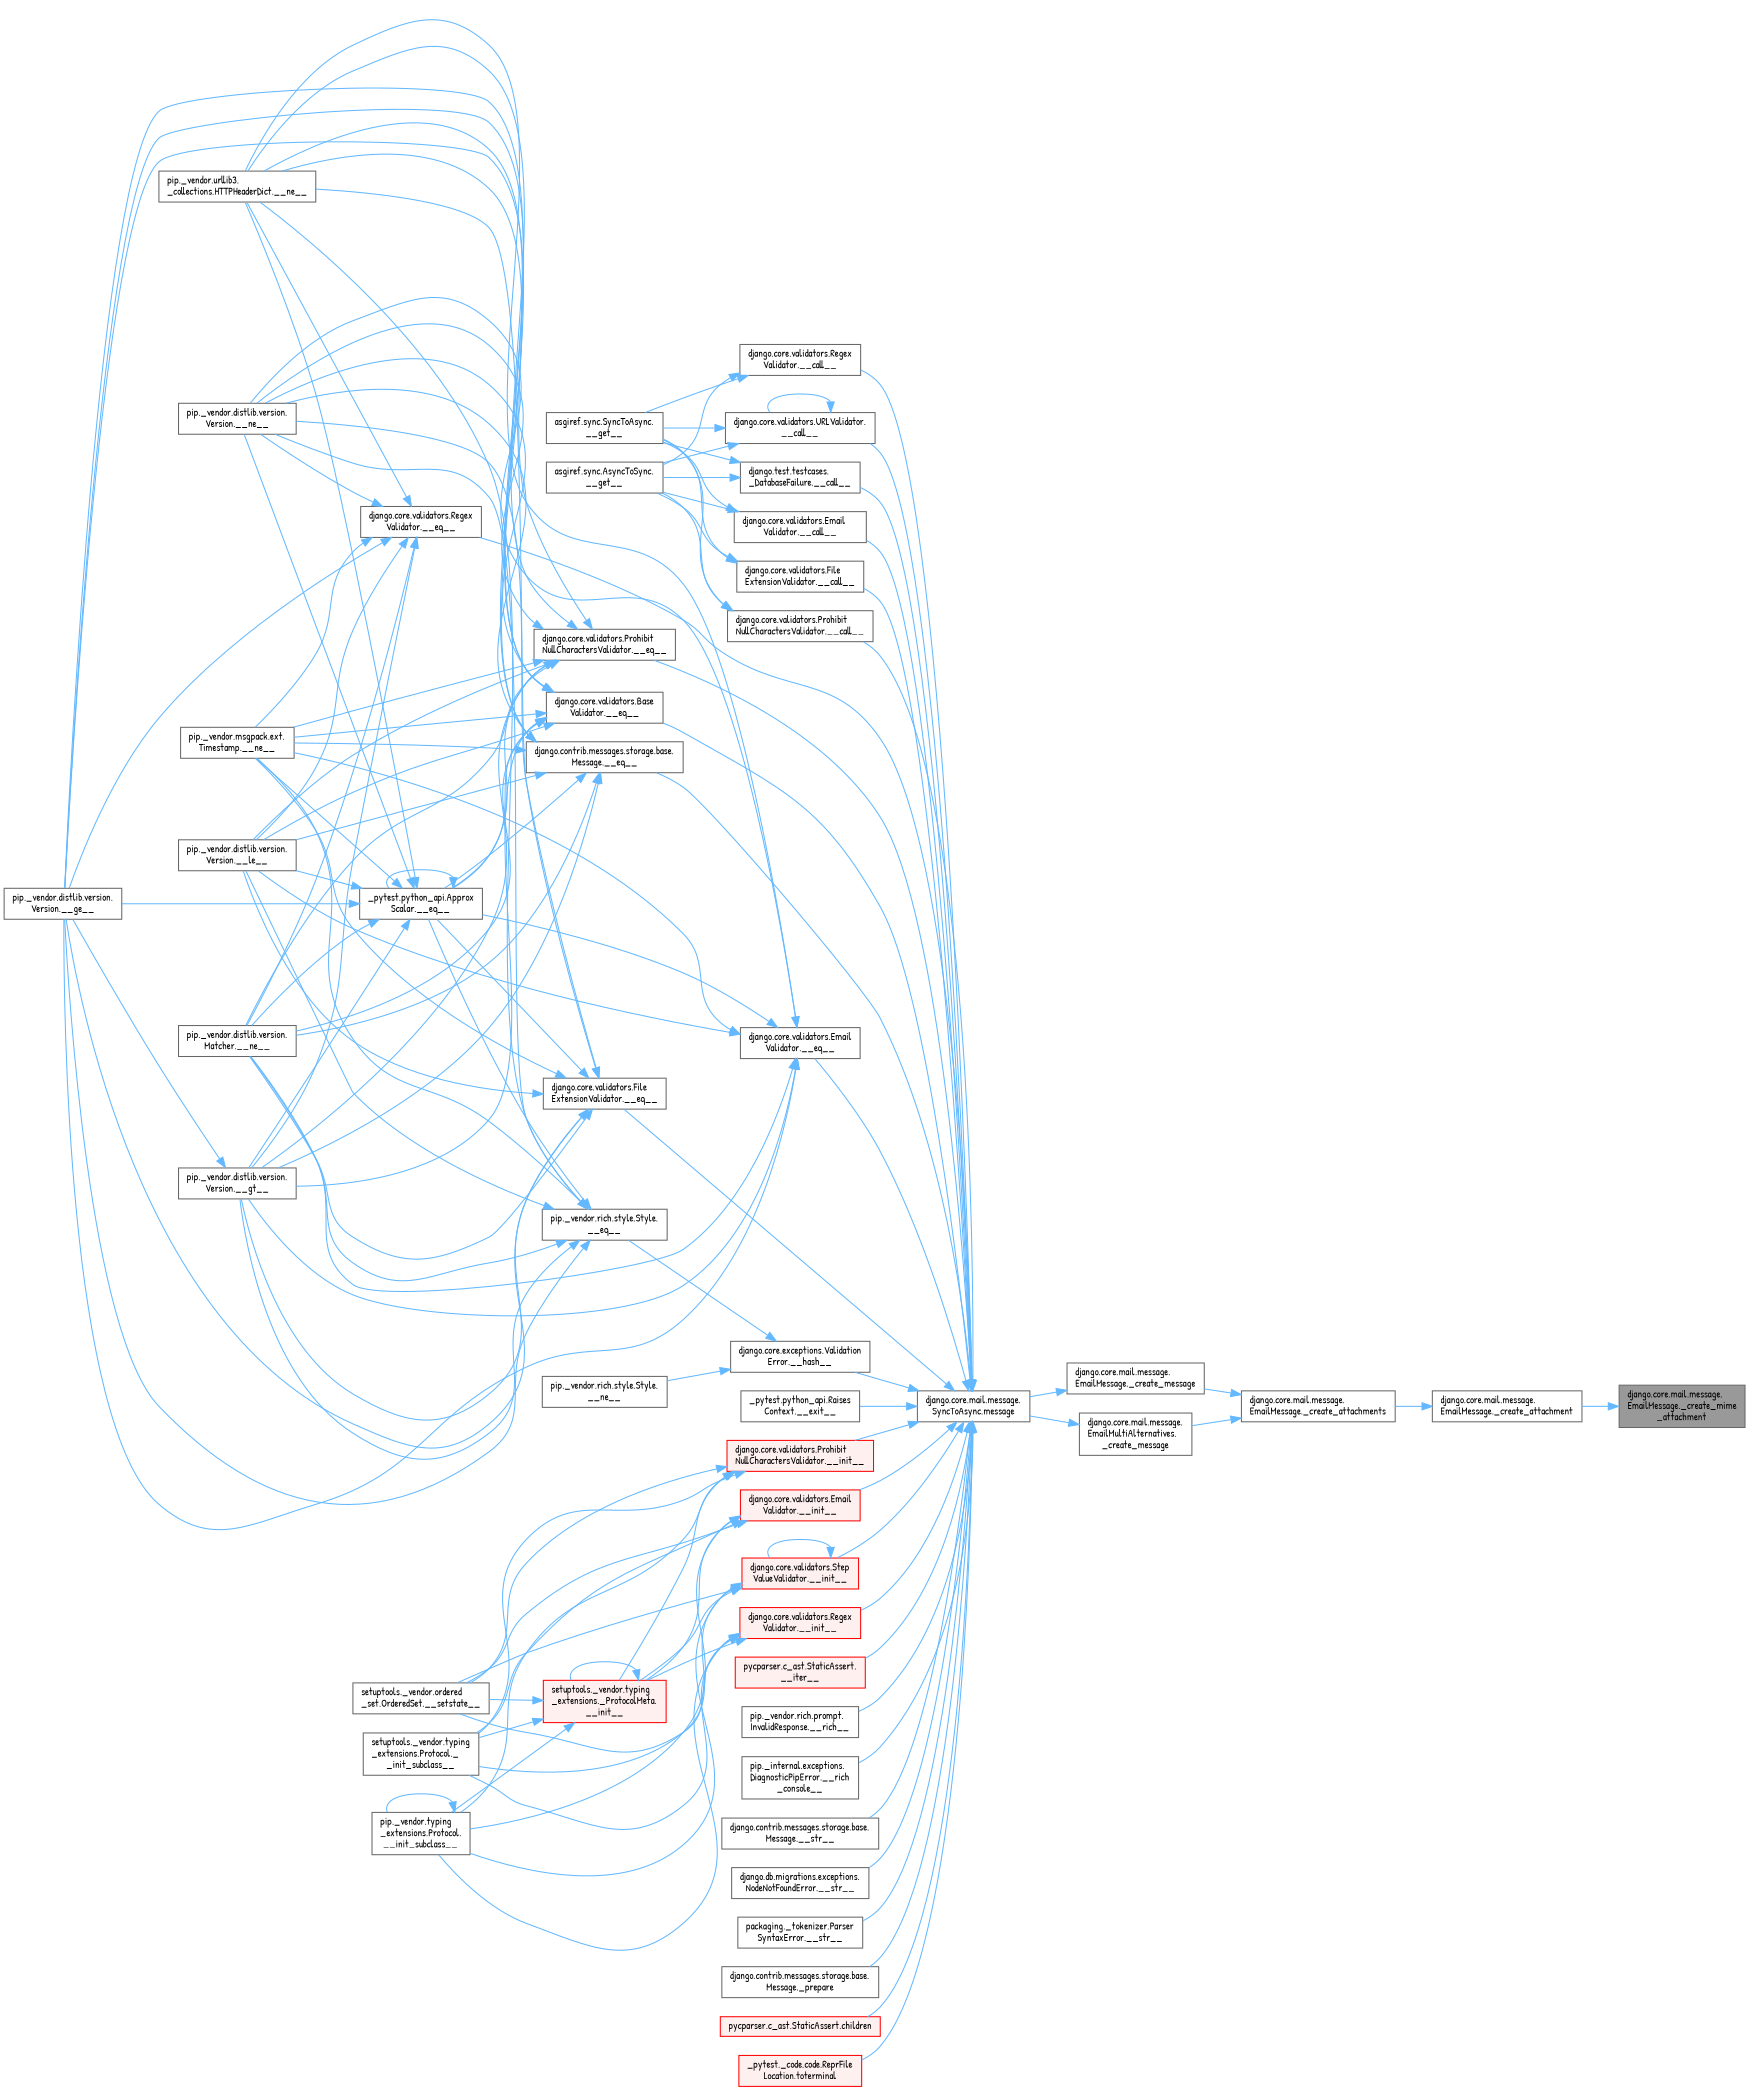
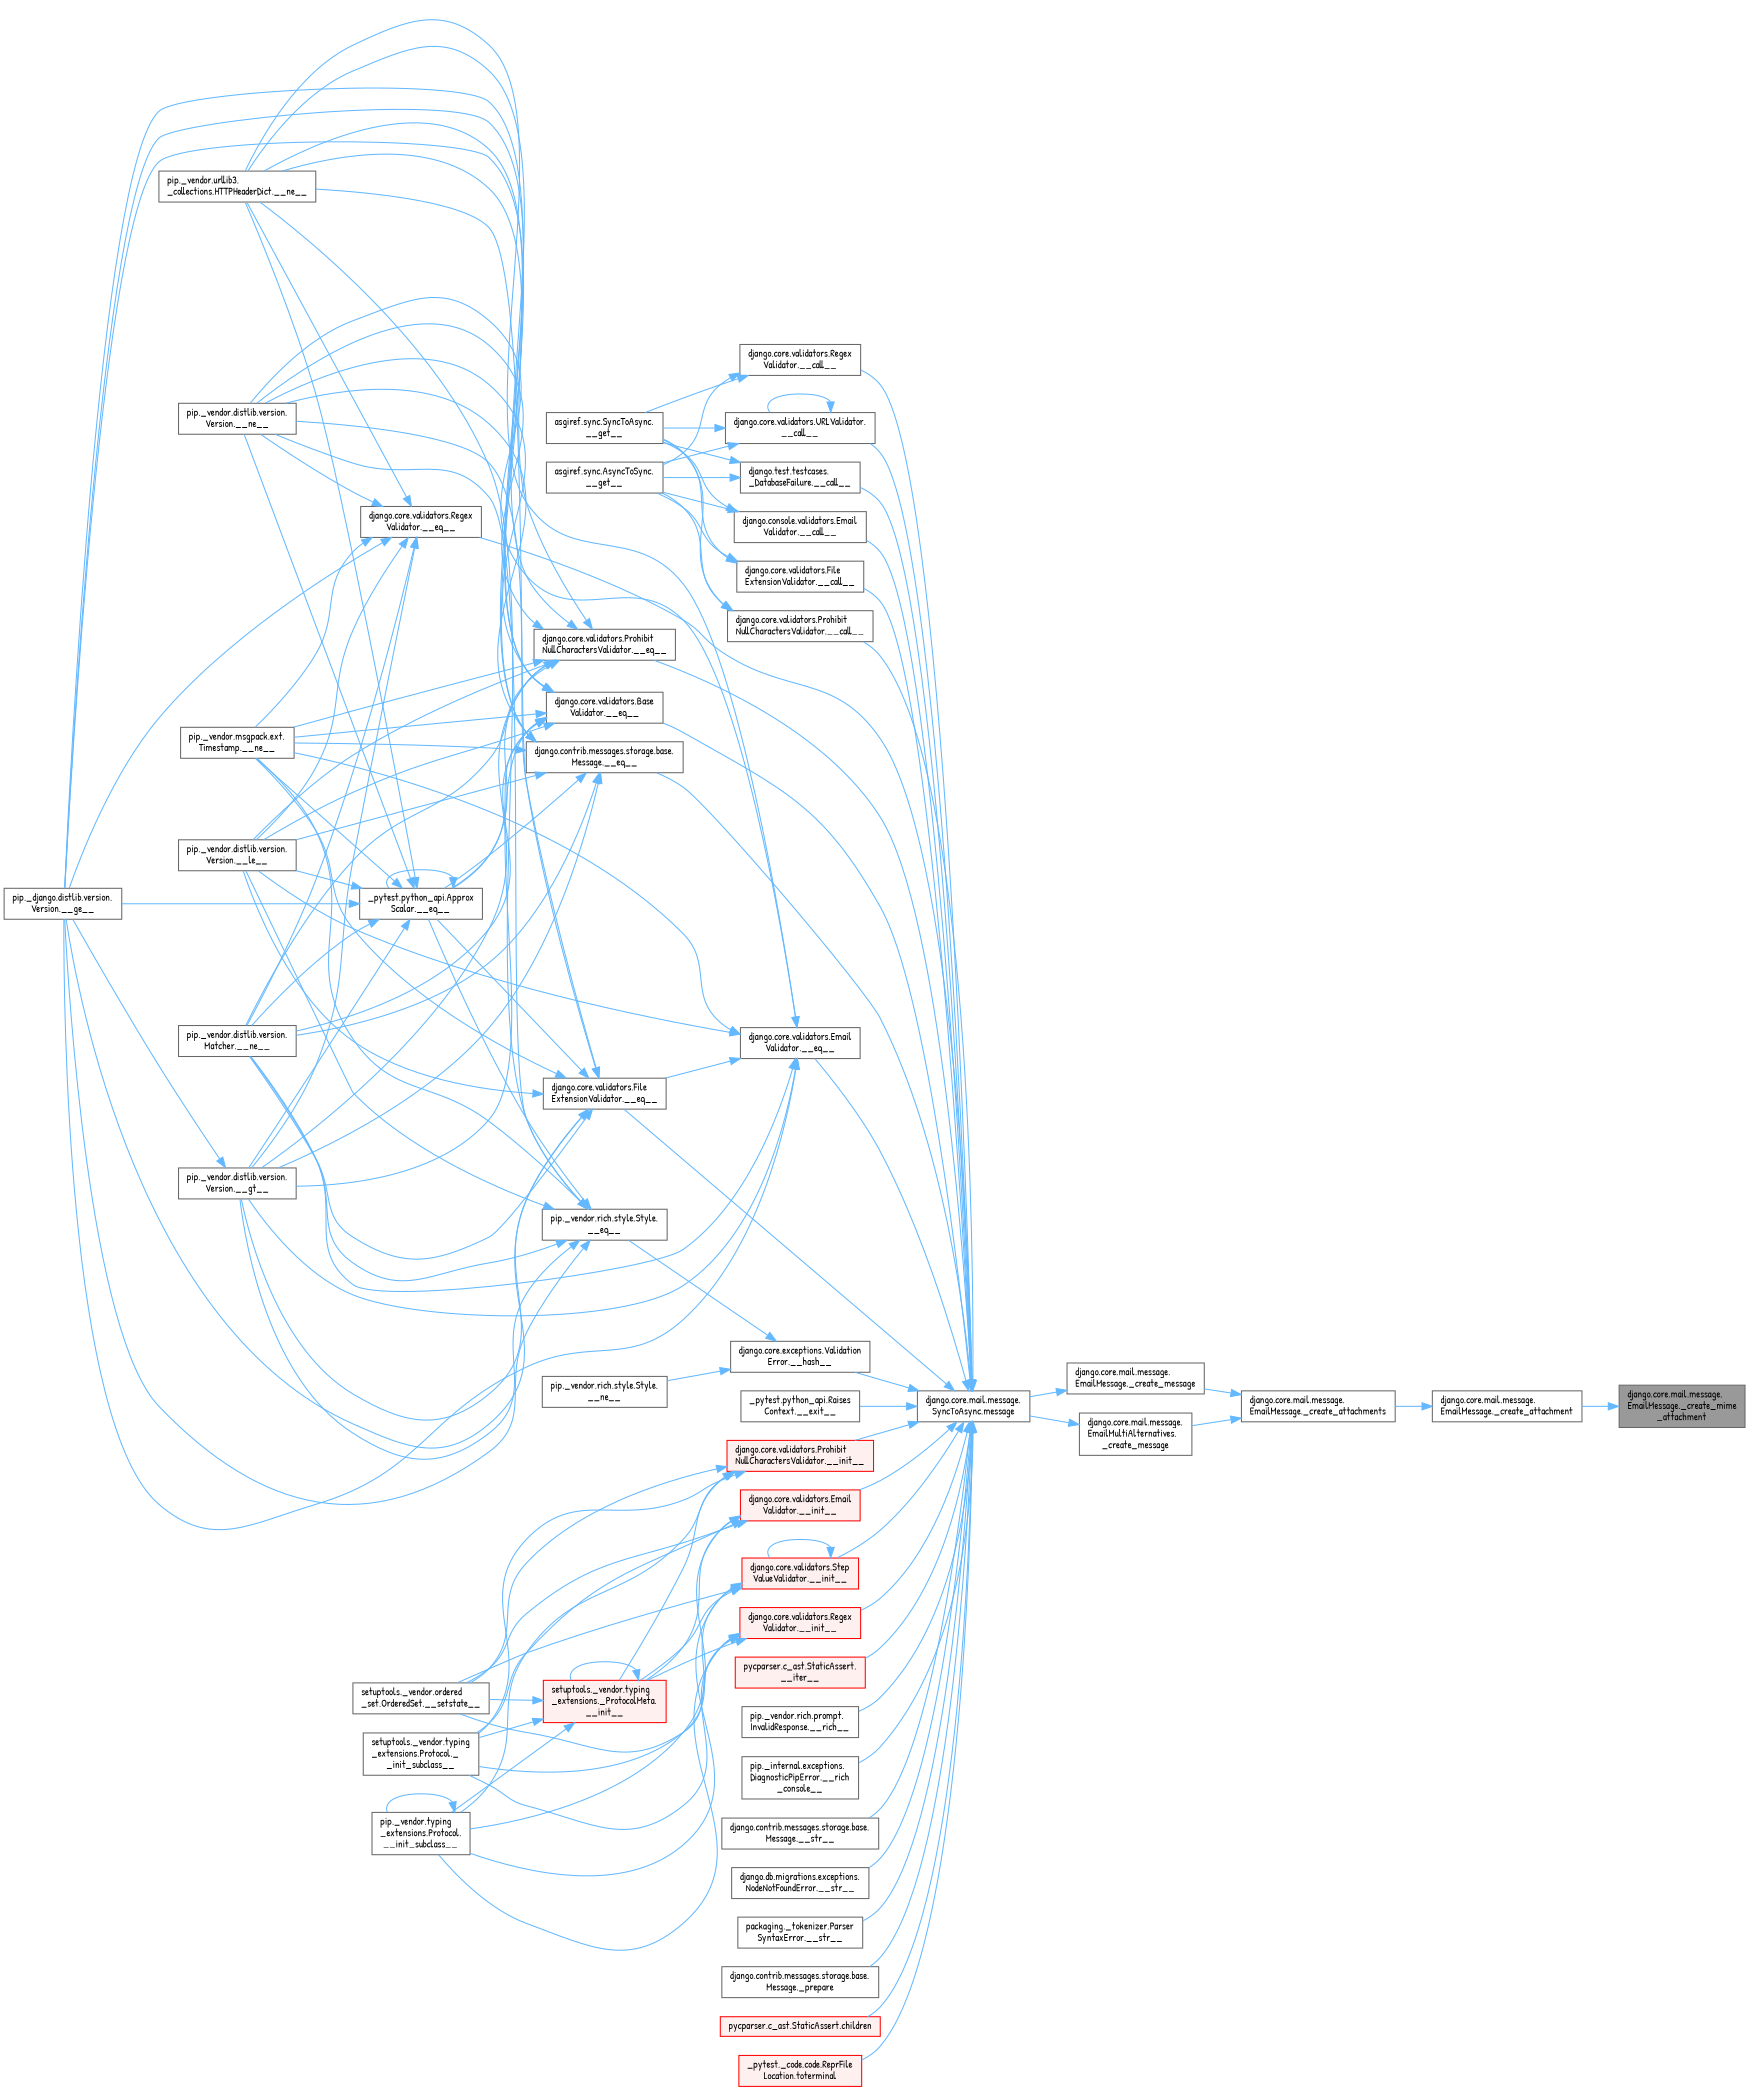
node "django.core.validators.Email Validator.__call__": label "django.core.validators.Email Validator.__call__" -> "django.console.validators.Email Validator.__call__"
node "pip._vendor.distlib.version. Version.__ge__": label "pip._vendor.distlib.version. Version.__ge__" -> "pip._django.distlib.version. Version.__ge__"
edge "_pytest.python_api.Approx Scalar.__eq__" -> "django.core.validators.Email Validator.__eq__": now "django.core.validators.File ExtensionValidator.__eq__" -> "django.core.validators.Email Validator.__eq__"
